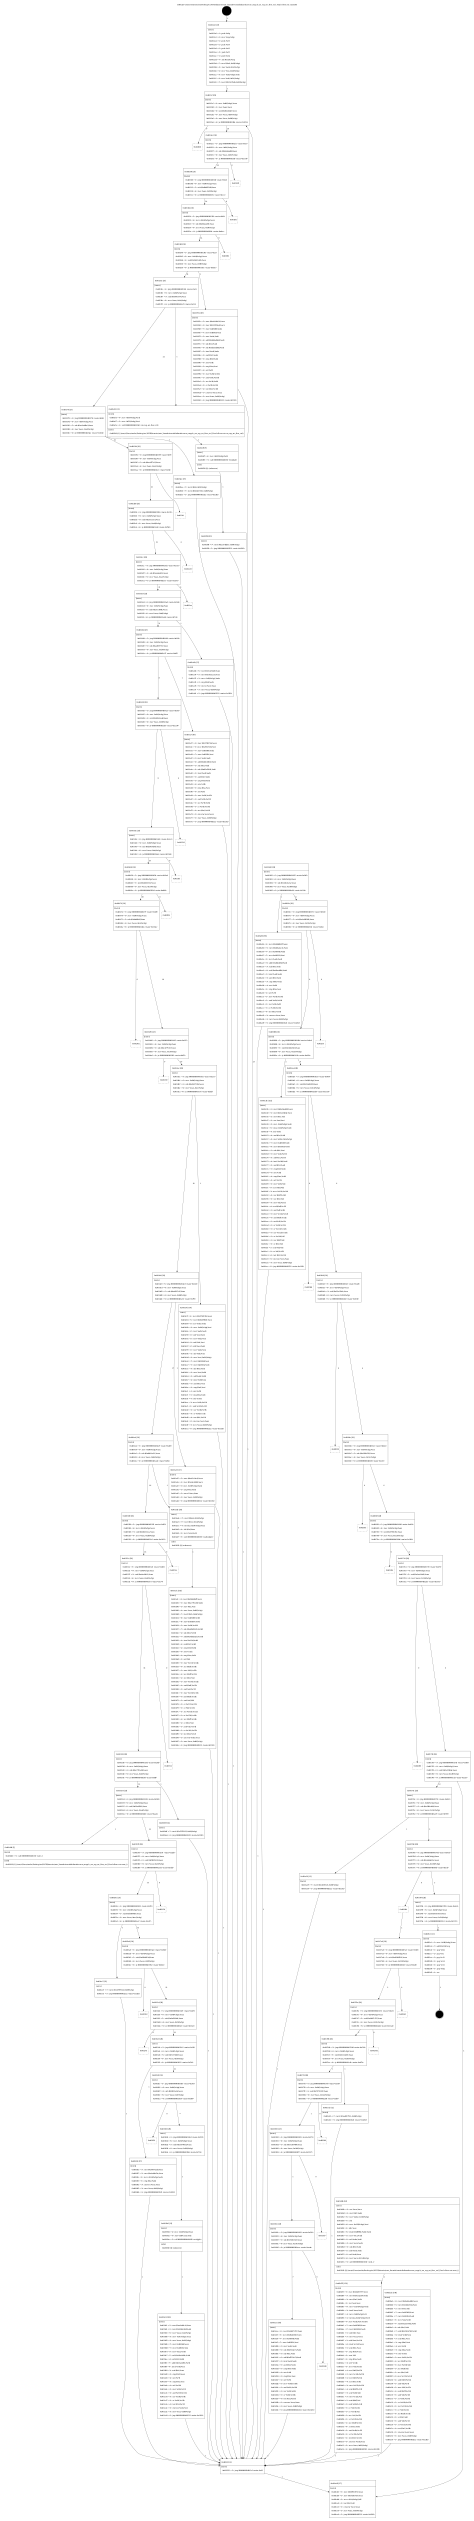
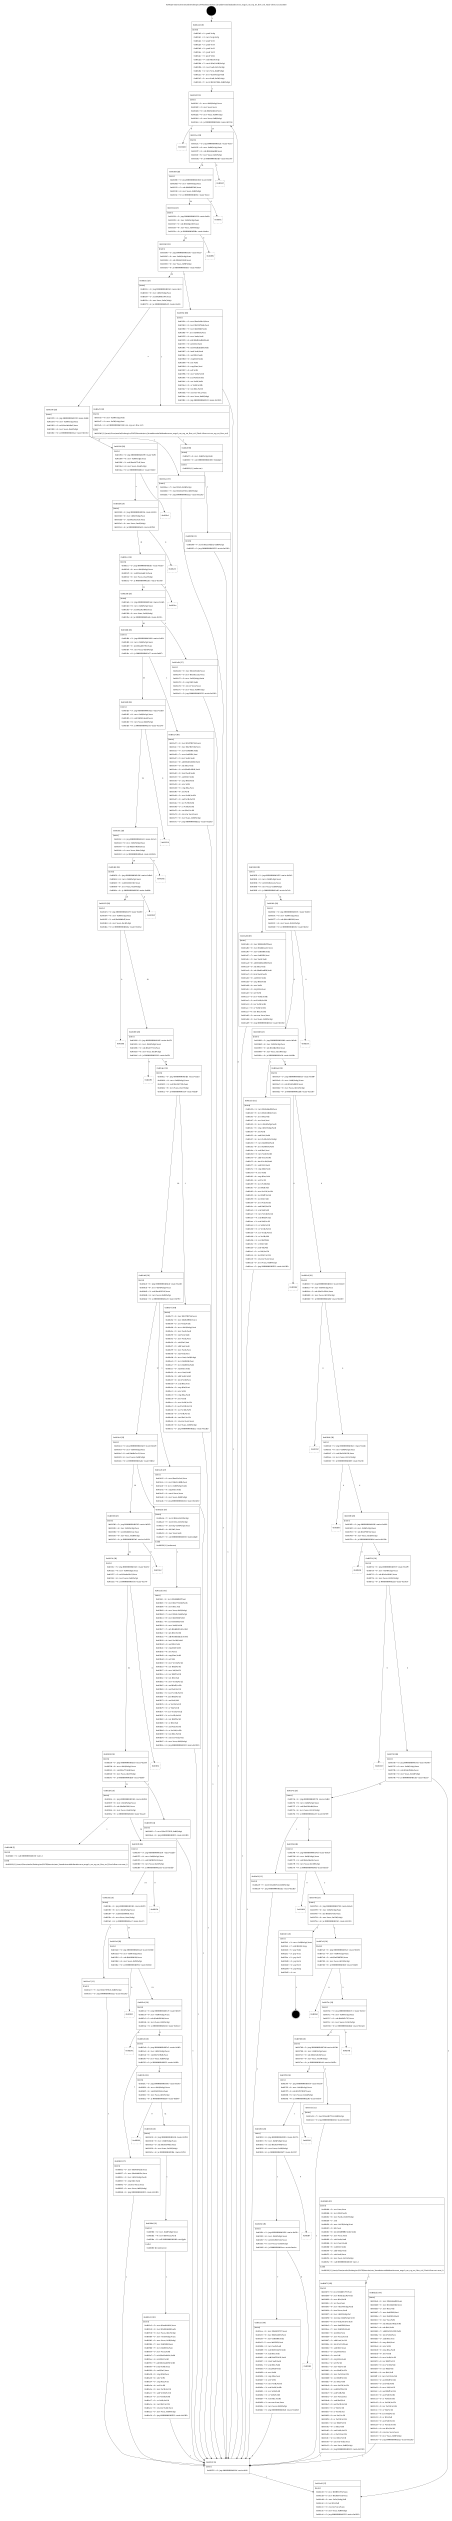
edge "0x40186d" -> "0x4017a0 [28]": now "0x401784 [28]" -> "0x4017a0 [28]"
